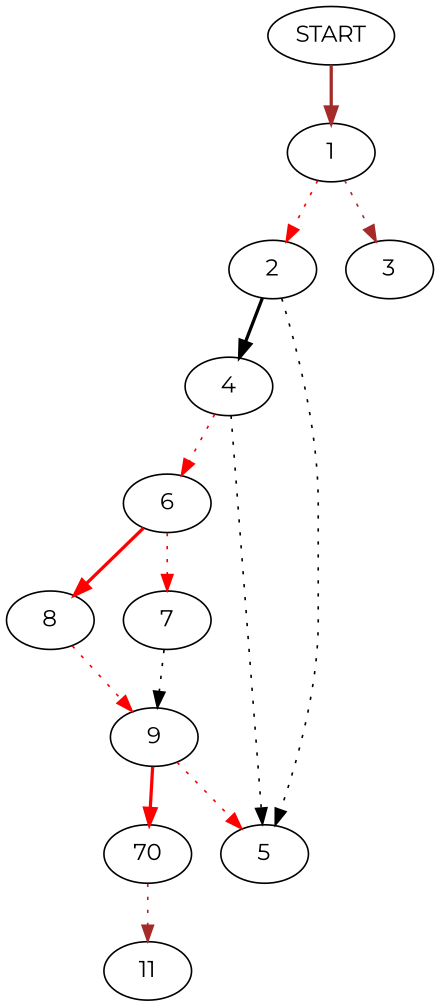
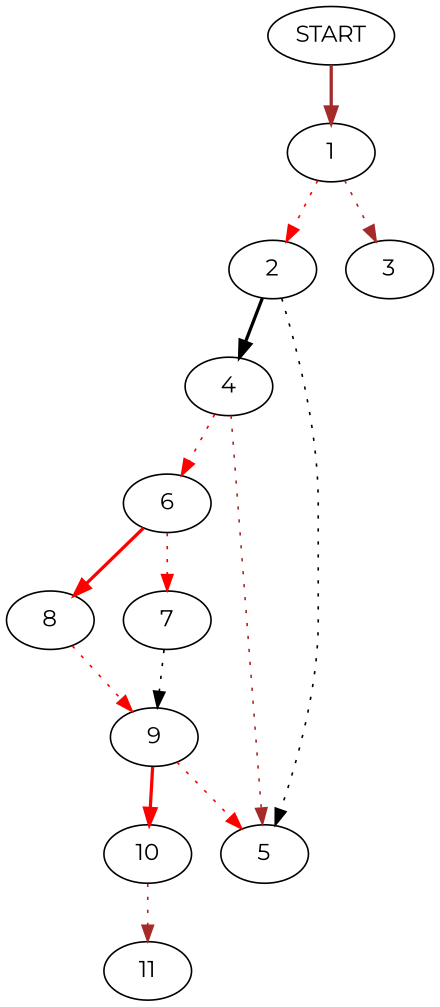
edge "4" -> "5": color black -> brown
node "70": label "70" -> "10"
